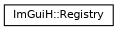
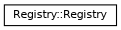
node "ImGuiH::Registry": label "ImGuiH::Registry" -> "Registry::Registry"
